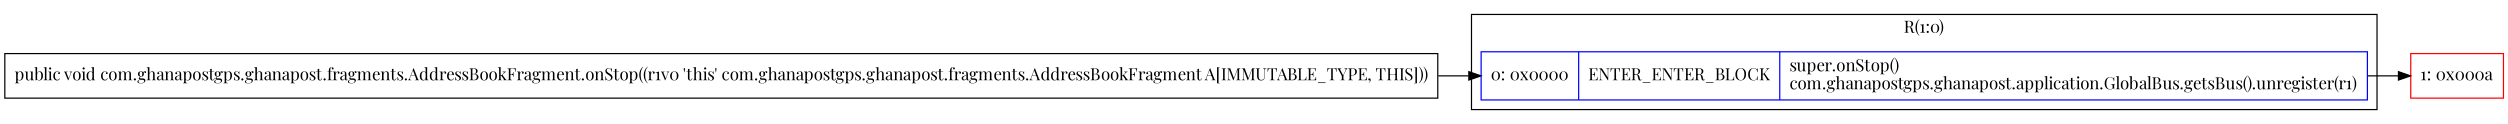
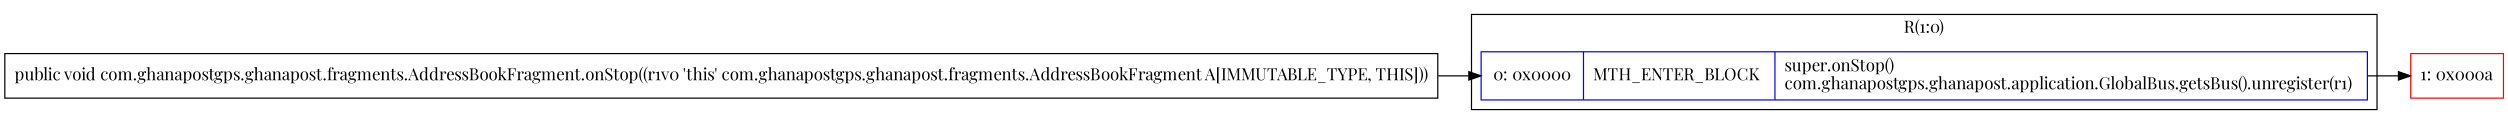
node "0: 0x0000": text "ENTER_ENTER_BLOCK" -> "MTH_ENTER_BLOCK"
